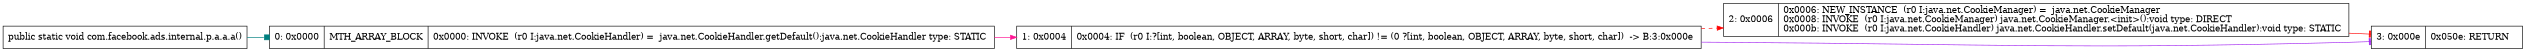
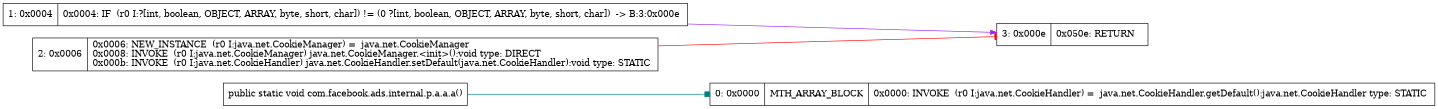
edge "1: 0x0004" -> "2: 0x0006": removed
edge "0: 0x0000" -> "1: 0x0004": removed
edge "1: 0x0004" -> "3: 0x000e": arrowhead tee -> normal
